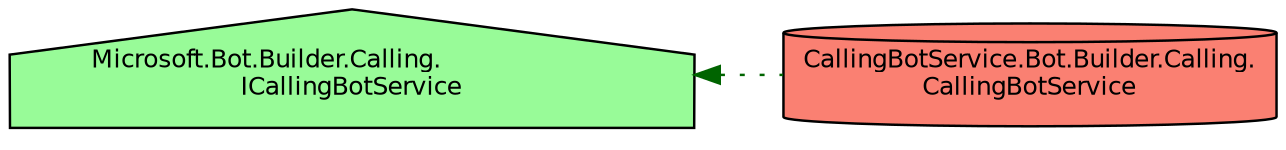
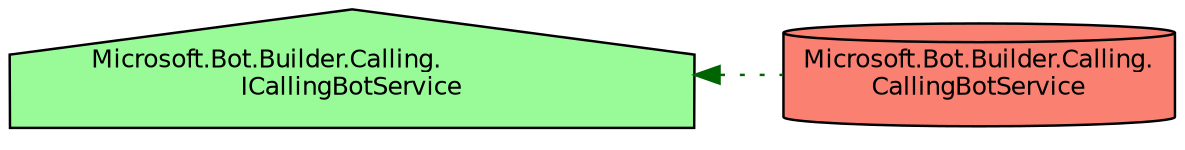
node "CallingBotService.Bot.Builder.Calling. CallingBotService": label "CallingBotService.Bot.Builder.Calling. CallingBotService" -> "Microsoft.Bot.Builder.Calling. CallingBotService"
